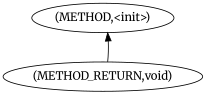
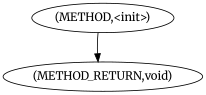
edge "(METHOD_RETURN,void)" -> "(METHOD,<init>)": reversed
